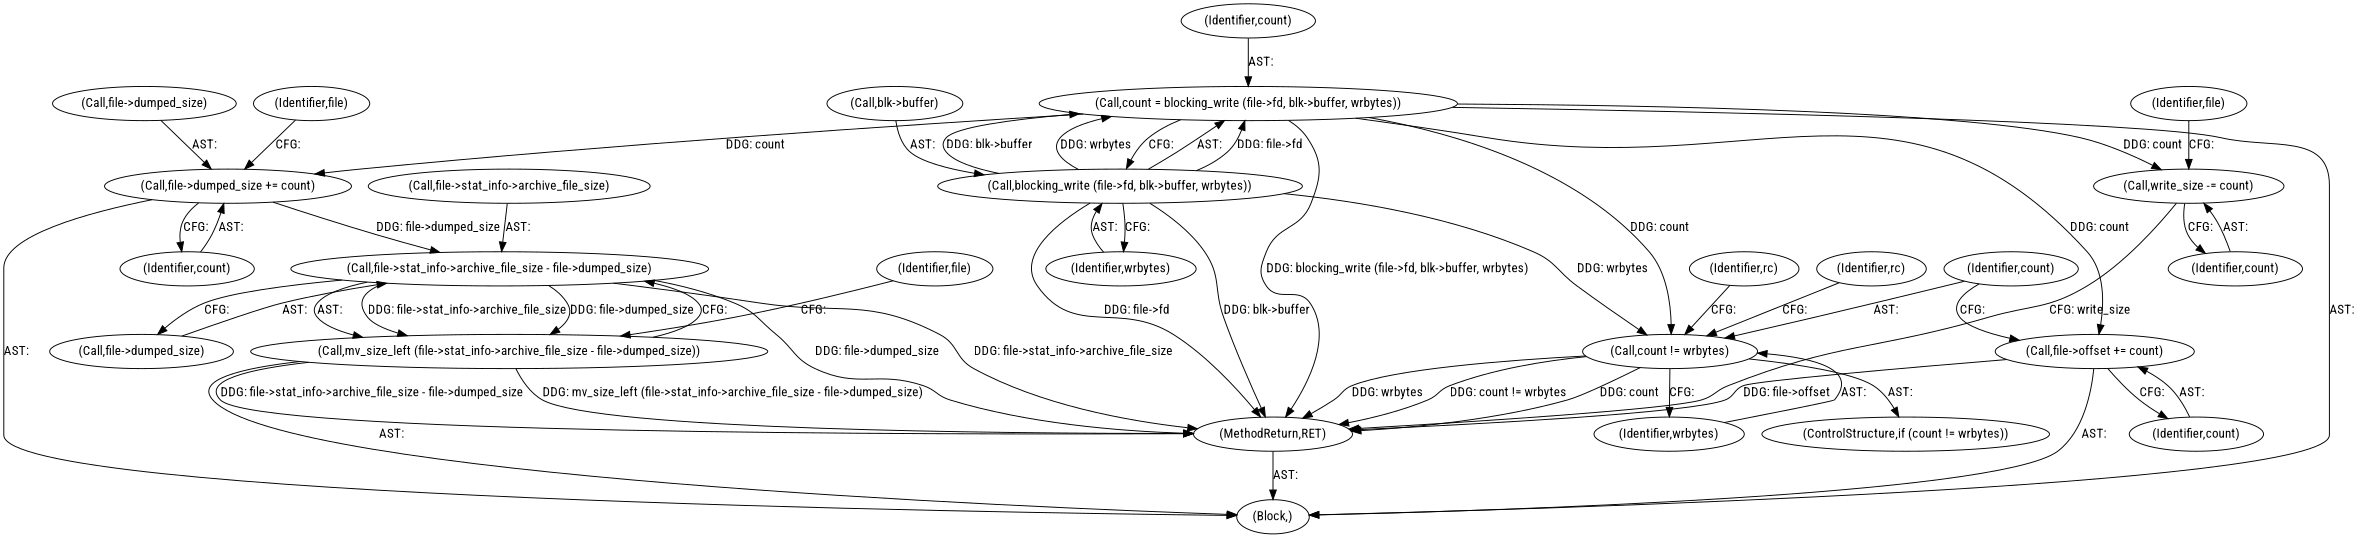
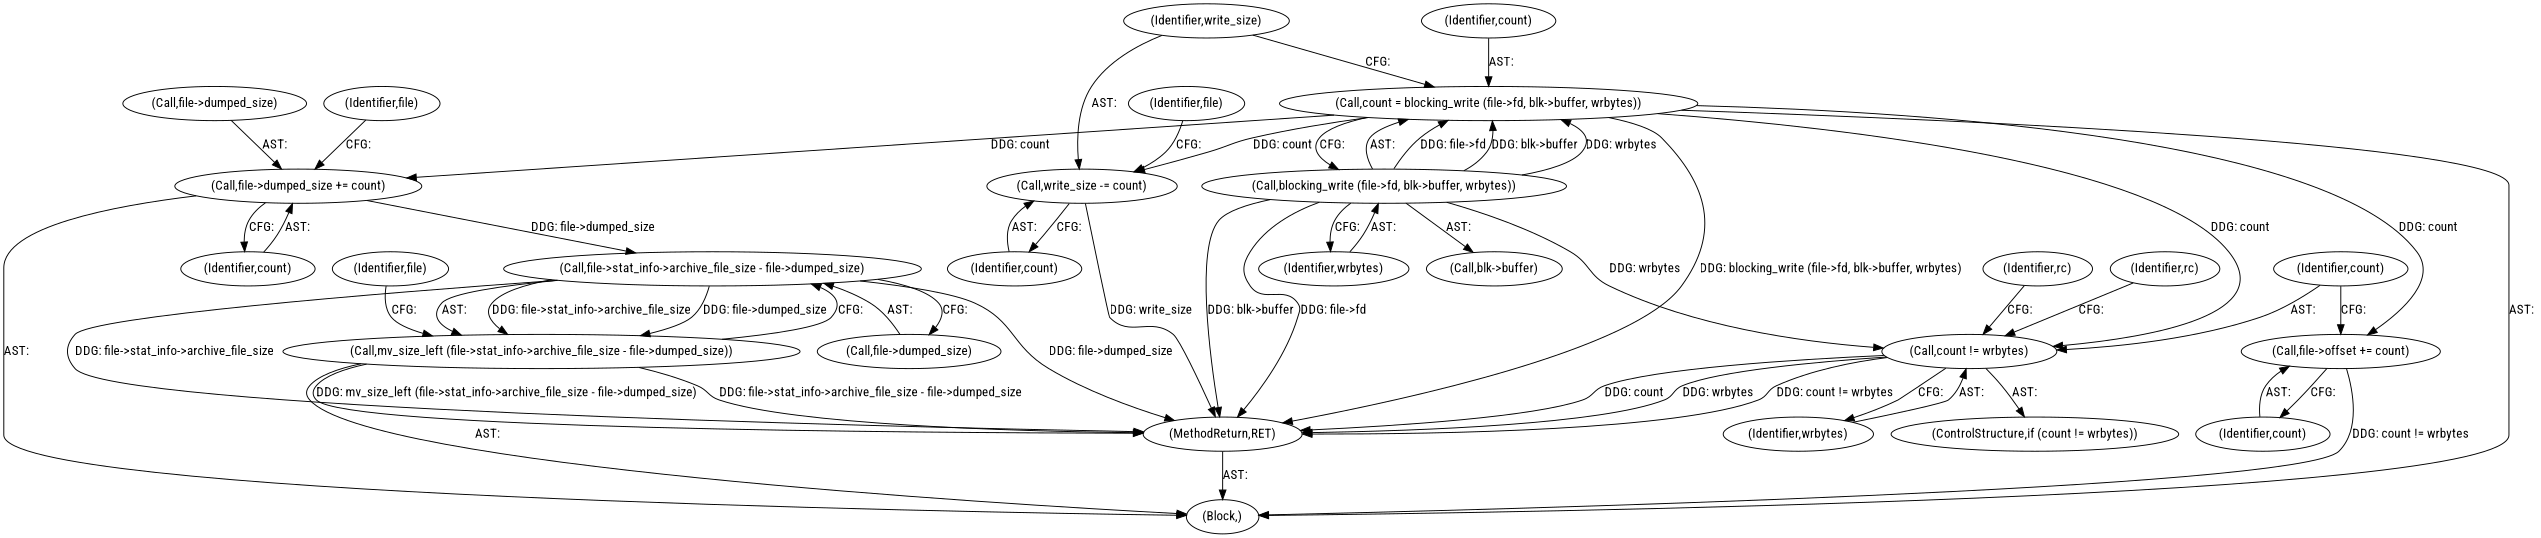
node "(Identifier,write_size)": added
edge "(Call,blk->buffer)" -> "(Call,blocking_write (file->fd, blk->buffer, wrbytes))": reversed
node "(Call,file->stat_info->archive_file_size)": removed
edge "(Call,write_size -= count)" -> "(MethodReturn,RET)": label "CFG: write_size" -> "DDG: write_size"
edge "(Call,file->offset += count)" -> "(MethodReturn,RET)": removed, label "DDG: file->offset"
edge "(Call,file->offset += count)" -> "(Block,)": label "AST: " -> "DDG: count != wrbytes"
